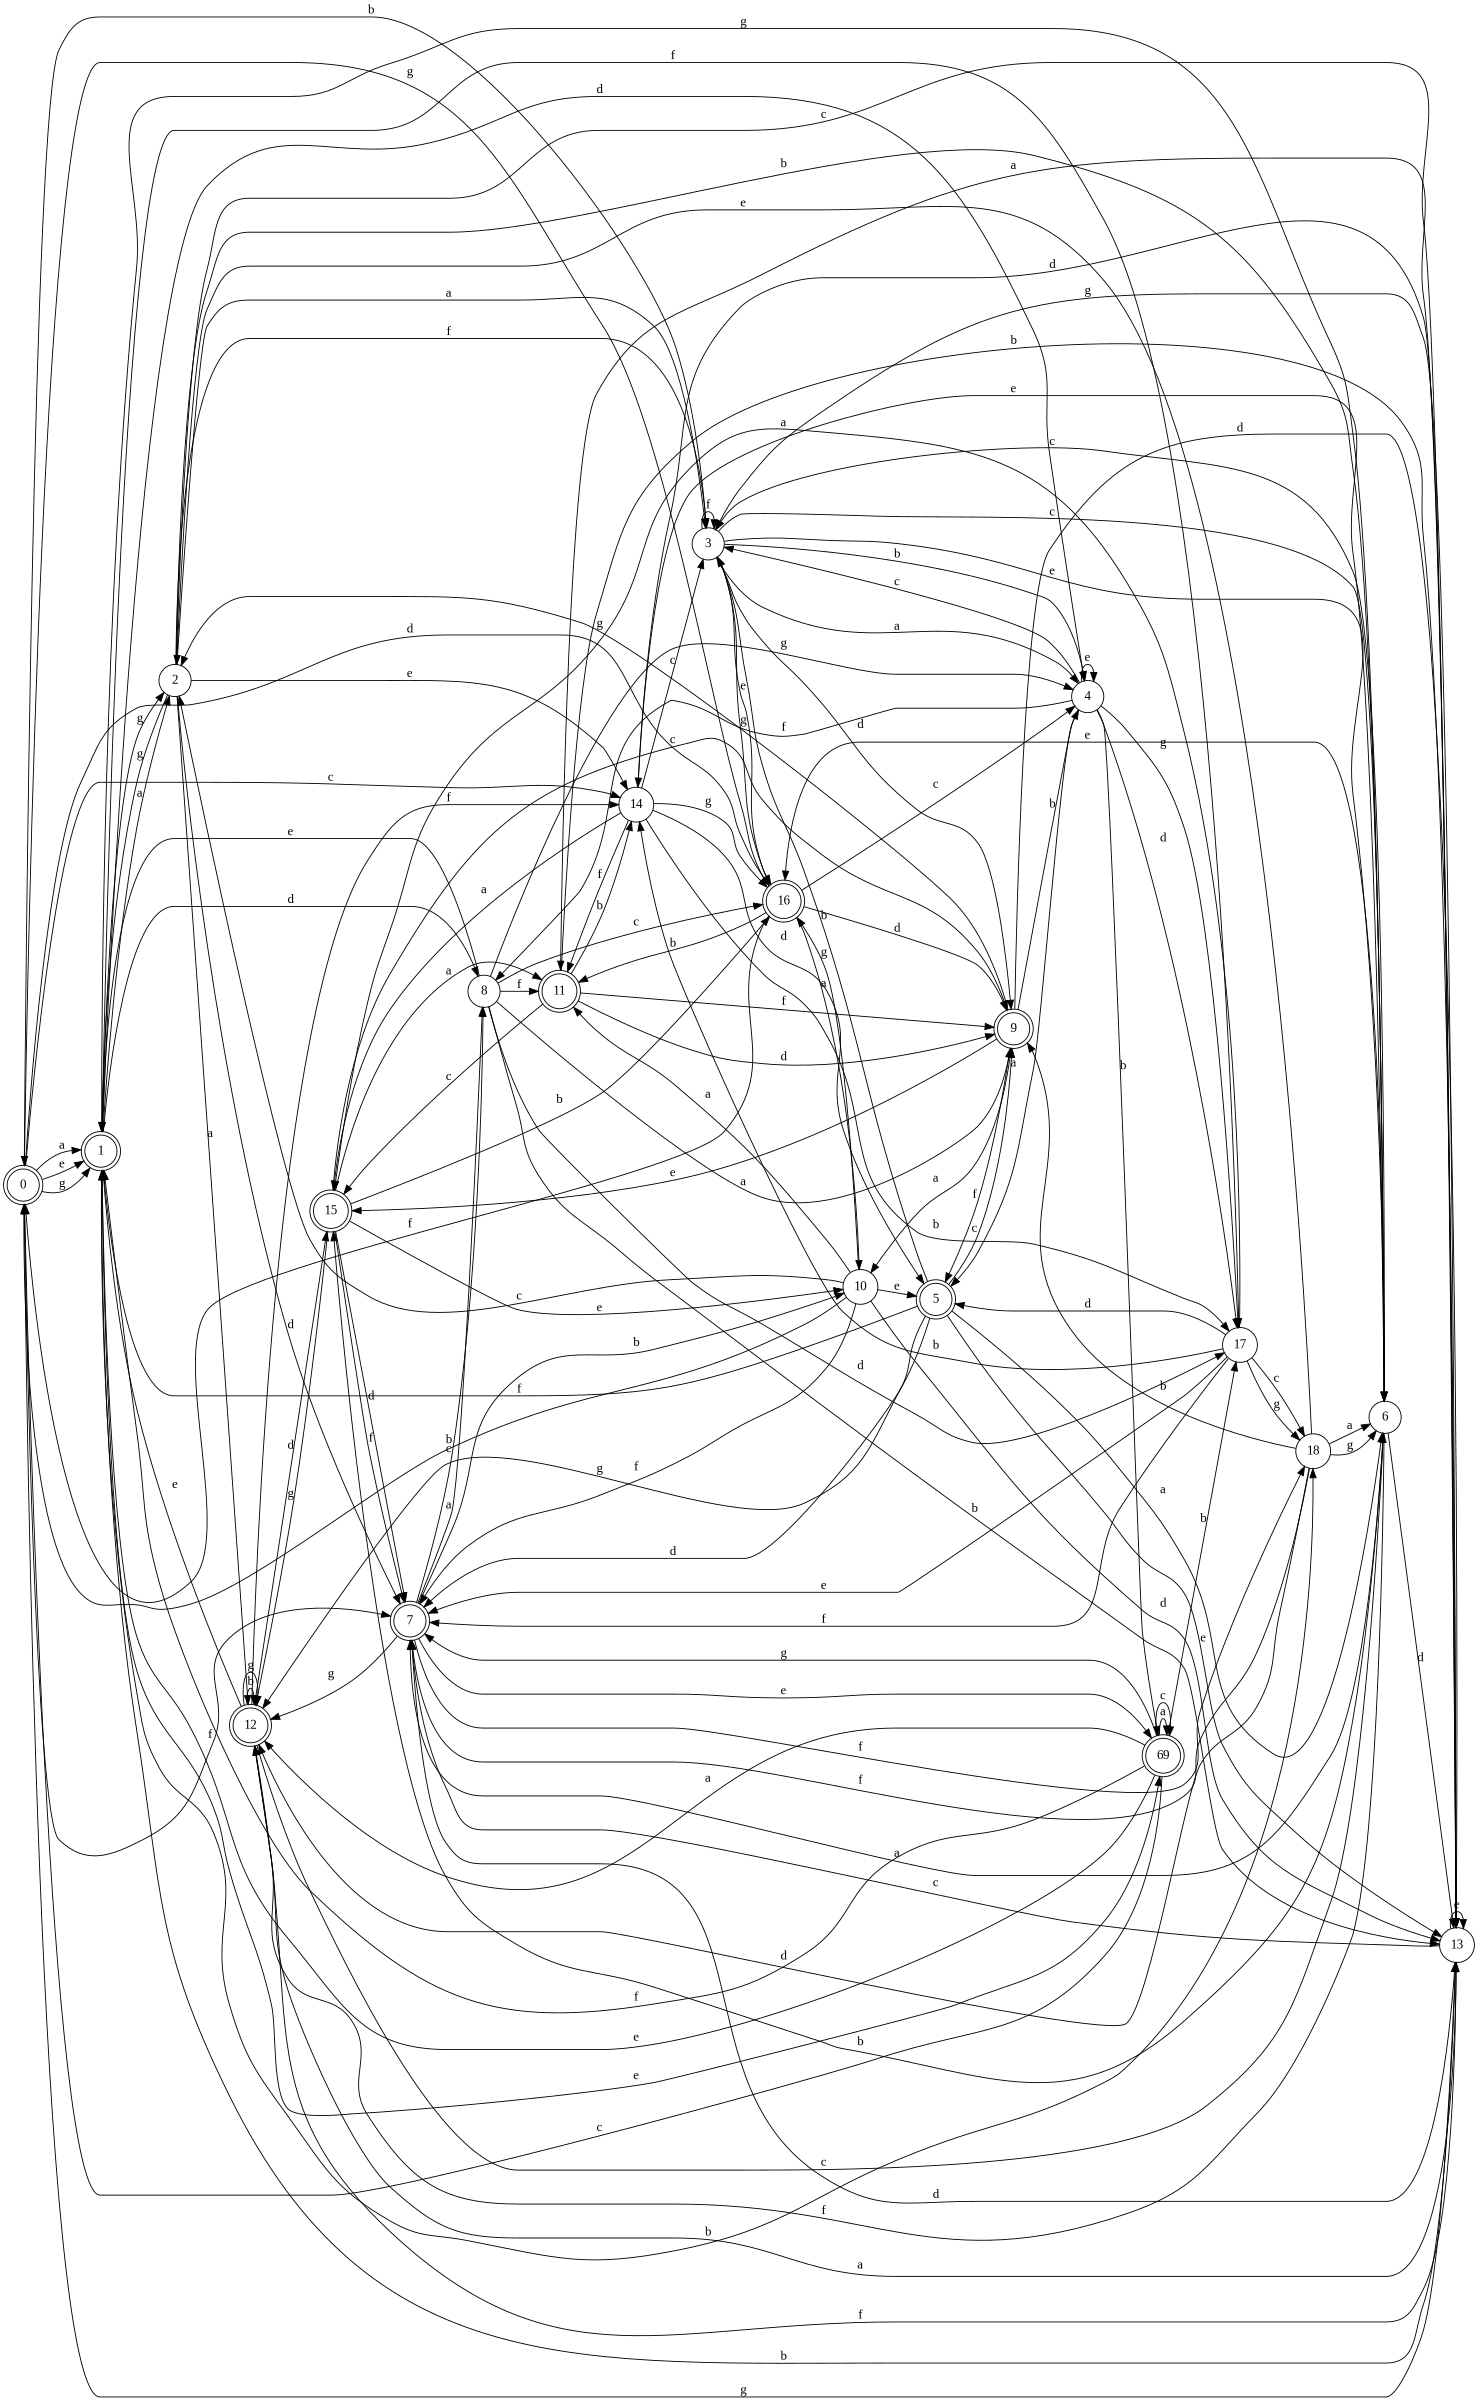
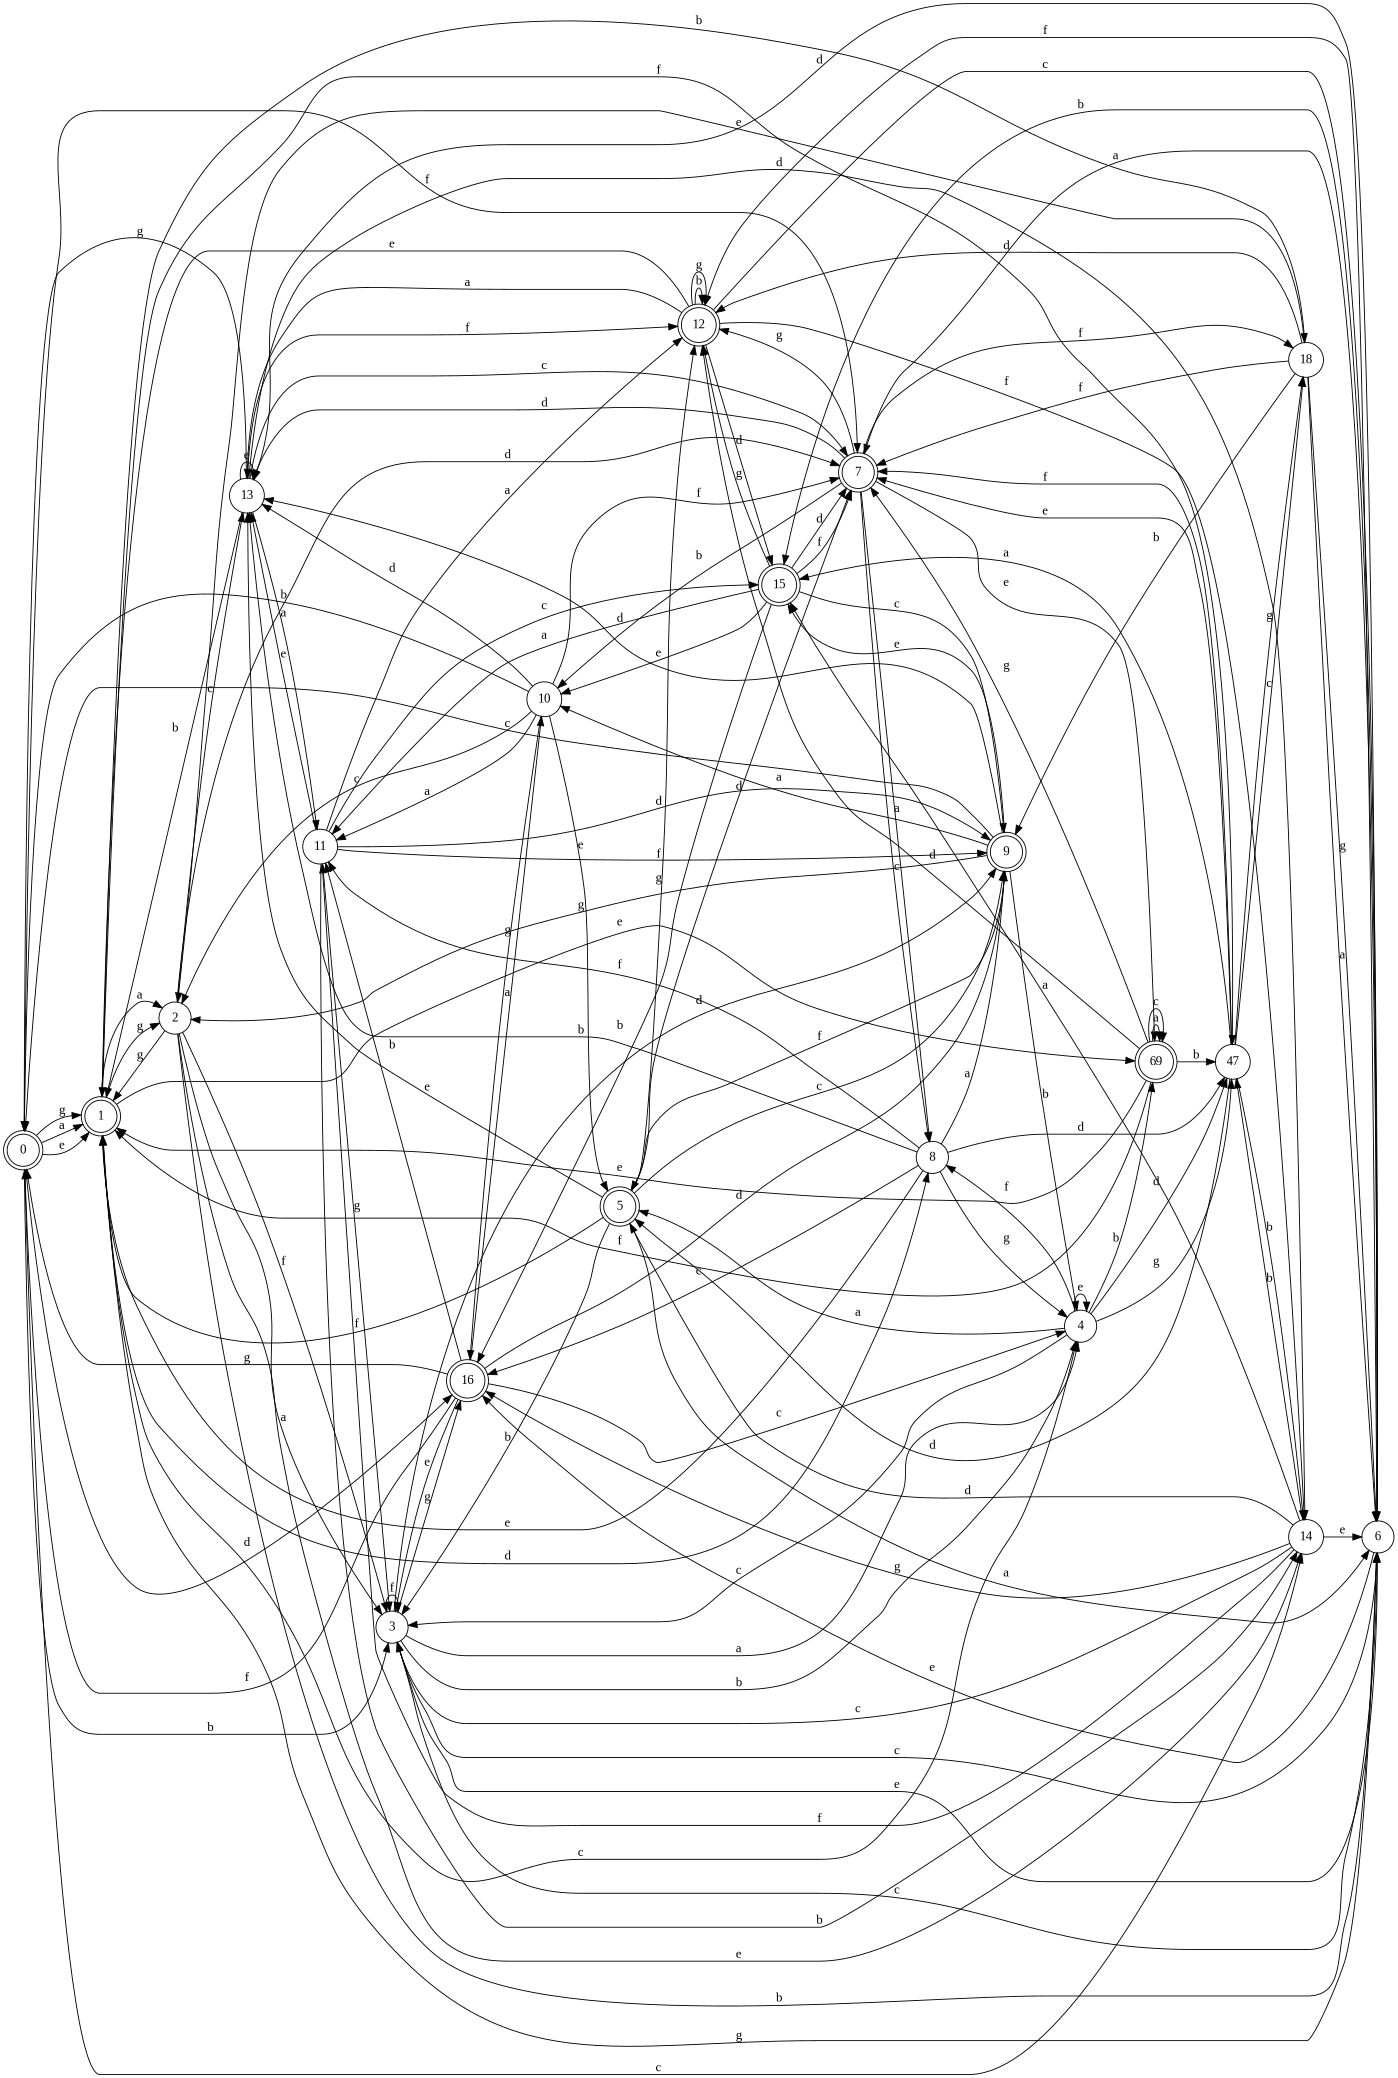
edge "1" -> "4": label "d" -> "c"
edge "13" -> "3": now "11" -> "3"
edge "11" -> "13": label "b" -> "e"
node "11": shape doublecircle -> circle
edge "2" -> "12": now "11" -> "12"
node "17": label "17" -> "47"
edge "69" -> "12": label "a" -> "d"
edge "69" -> "0": now "9" -> "0"
